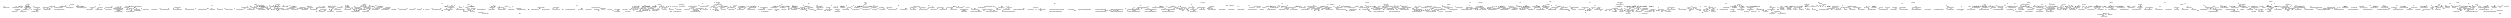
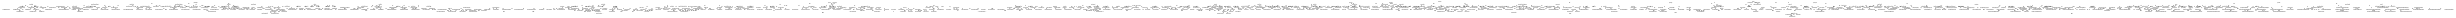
node "org.nuxeo.ecm.platform.directory.pageproviders--providers": added
